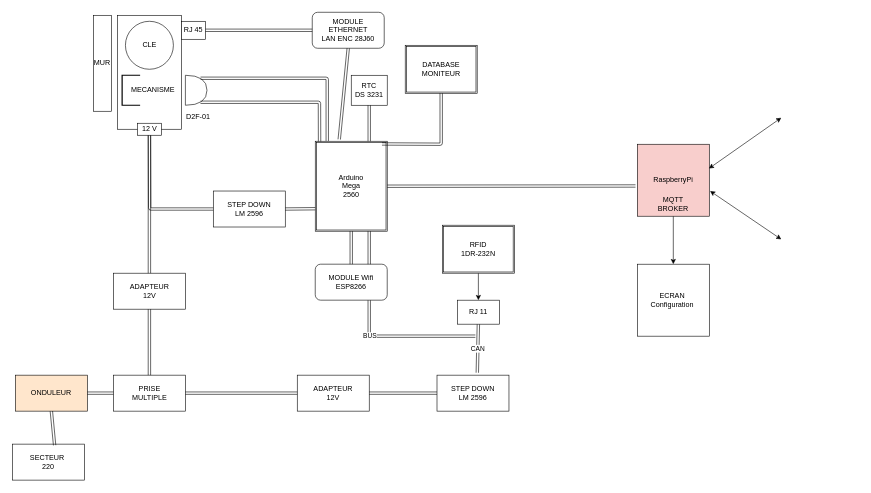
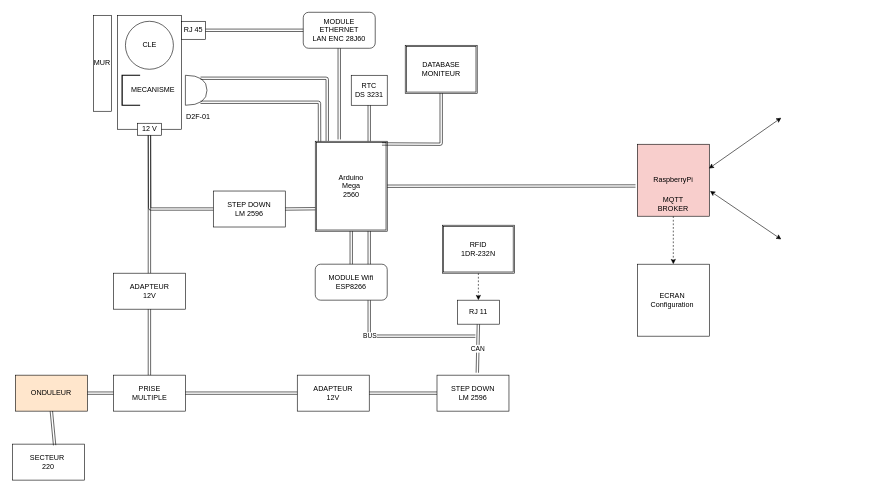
node "MODULE ETHERNET LAN ENC 28J60": moved (348, 30) -> (339, 30)
edge "RaspberryPi" -> "ECRAN Configuration": style solid -> dashed
edge "RFID 1DR-232N" -> "RJ 11": style solid -> dashed
